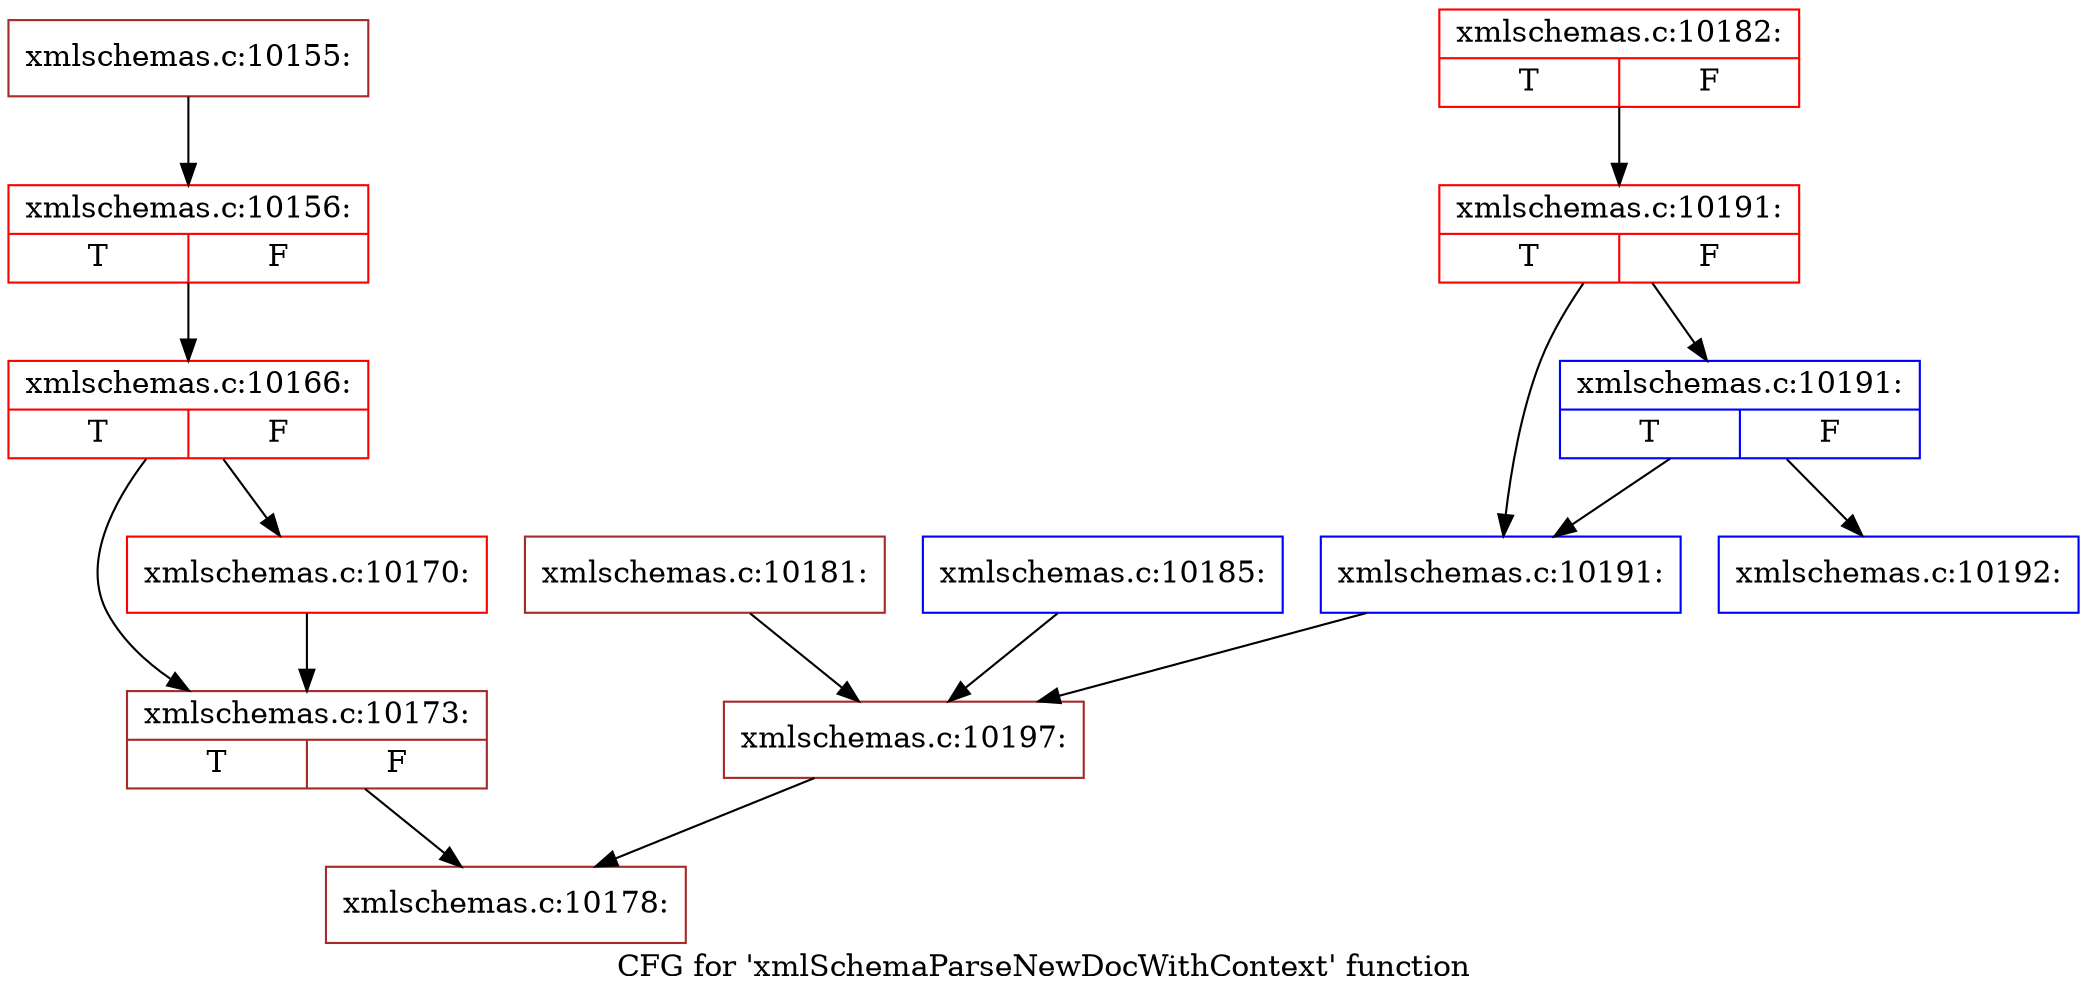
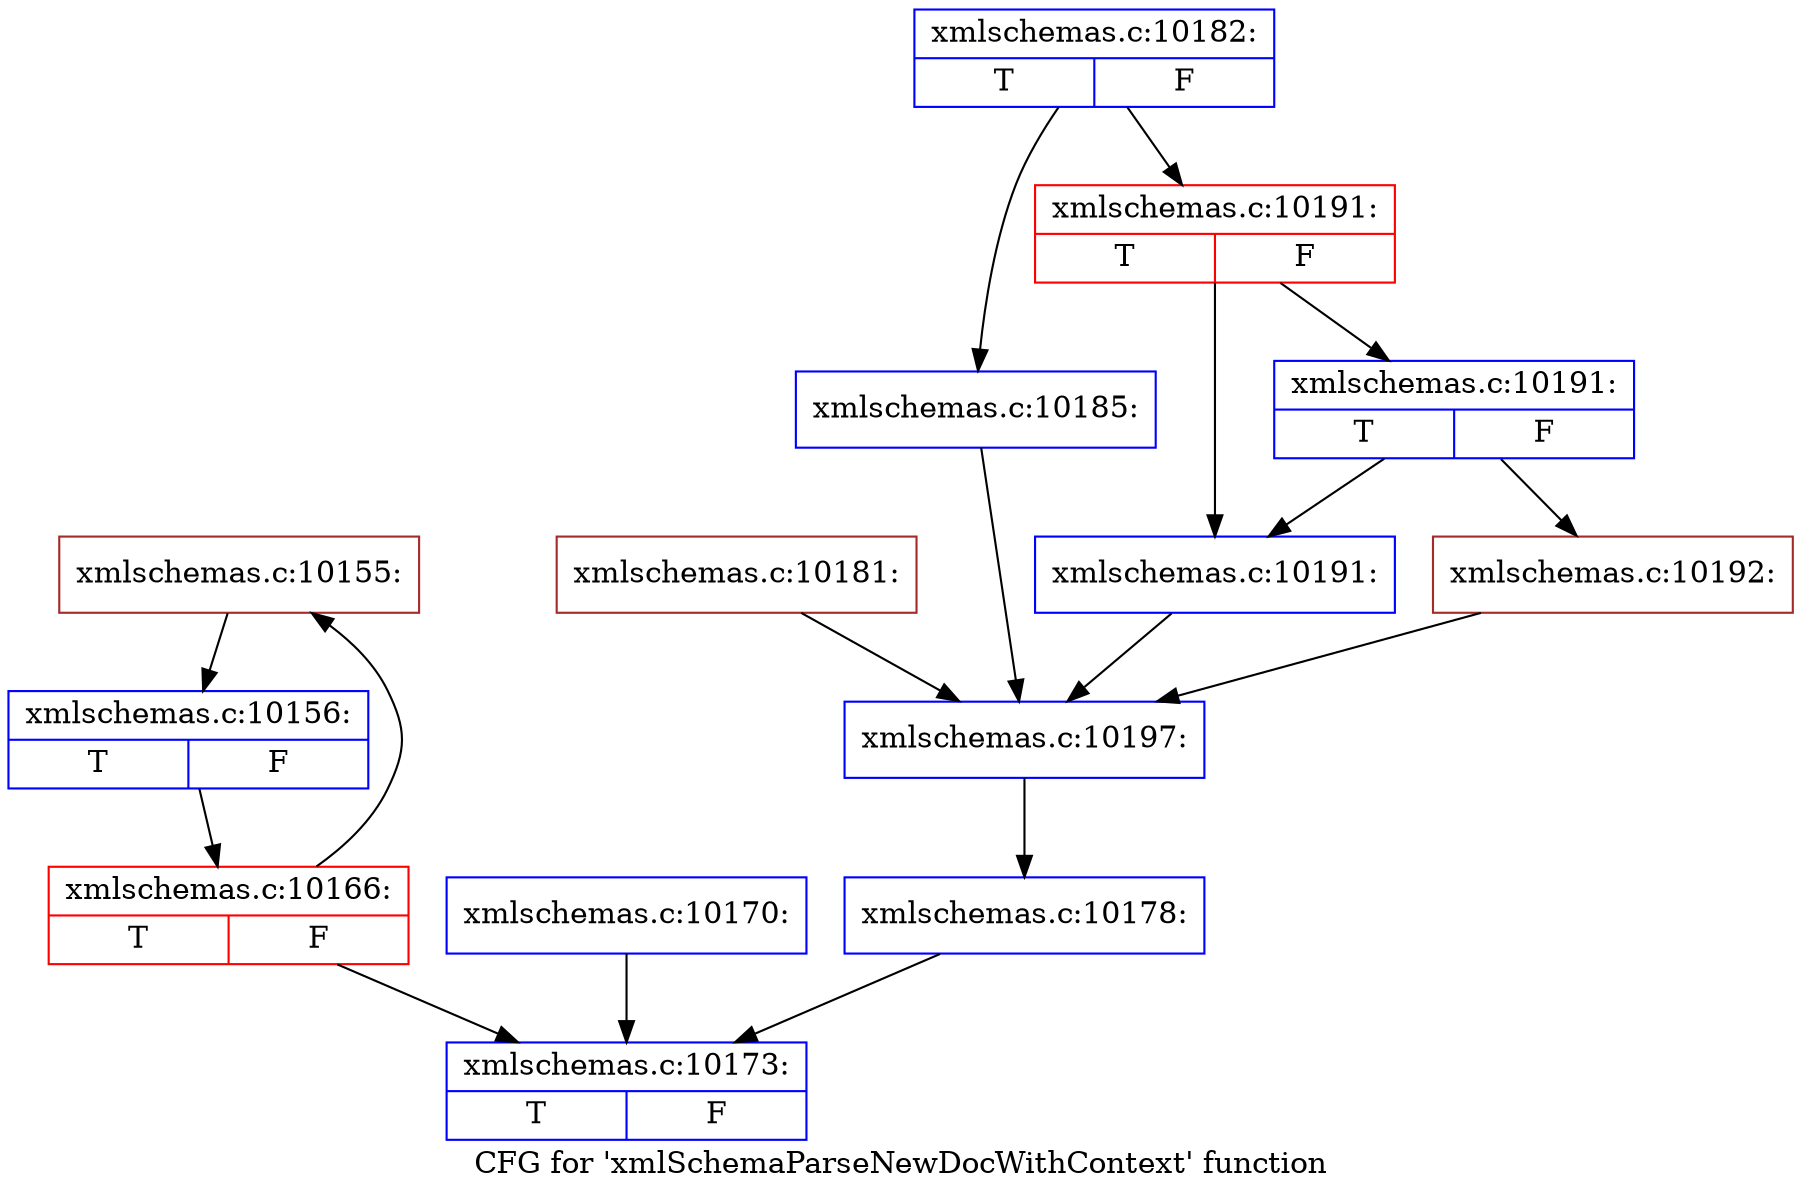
node "xmlschemas.c:10182:": color red -> blue
edge "xmlschemas.c:10182:" -> "xmlschemas.c:10185:": added
node "xmlschemas.c:10156:": color red -> blue
edge "xmlschemas.c:10166:" -> "xmlschemas.c:10170:": now "xmlschemas.c:10166:" -> "xmlschemas.c:10155:"
node "xmlschemas.c:10170:": color red -> blue
node "xmlschemas.c:10192:": color blue -> brown
edge "xmlschemas.c:10192:" -> "xmlschemas.c:10197:": added
node "xmlschemas.c:10173:": color brown -> blue
node "xmlschemas.c:10197:": color brown -> blue
edge "xmlschemas.c:10173:" -> "xmlschemas.c:10178:": reversed
node "xmlschemas.c:10178:": color brown -> blue
